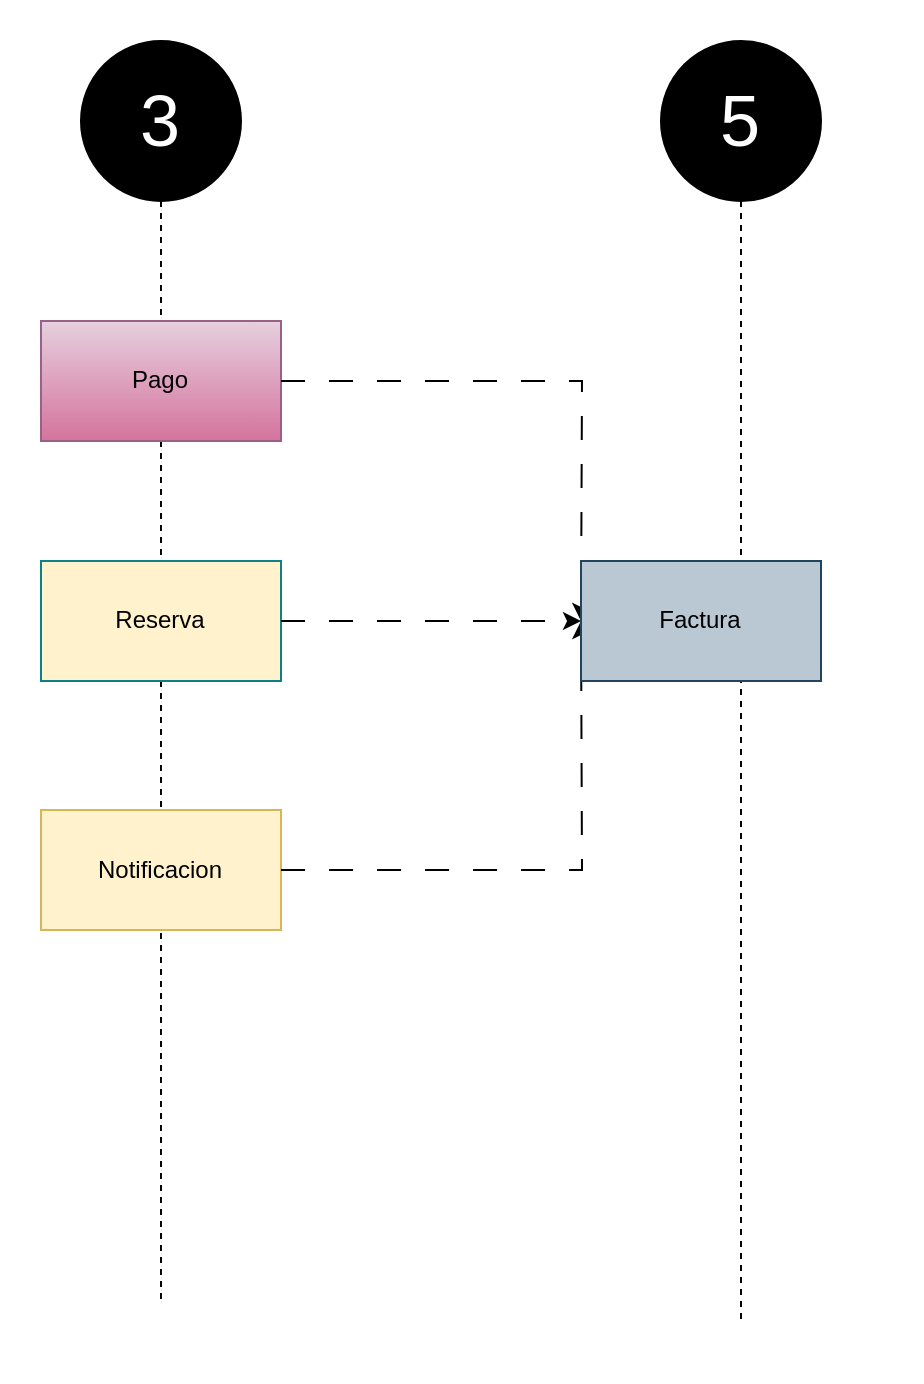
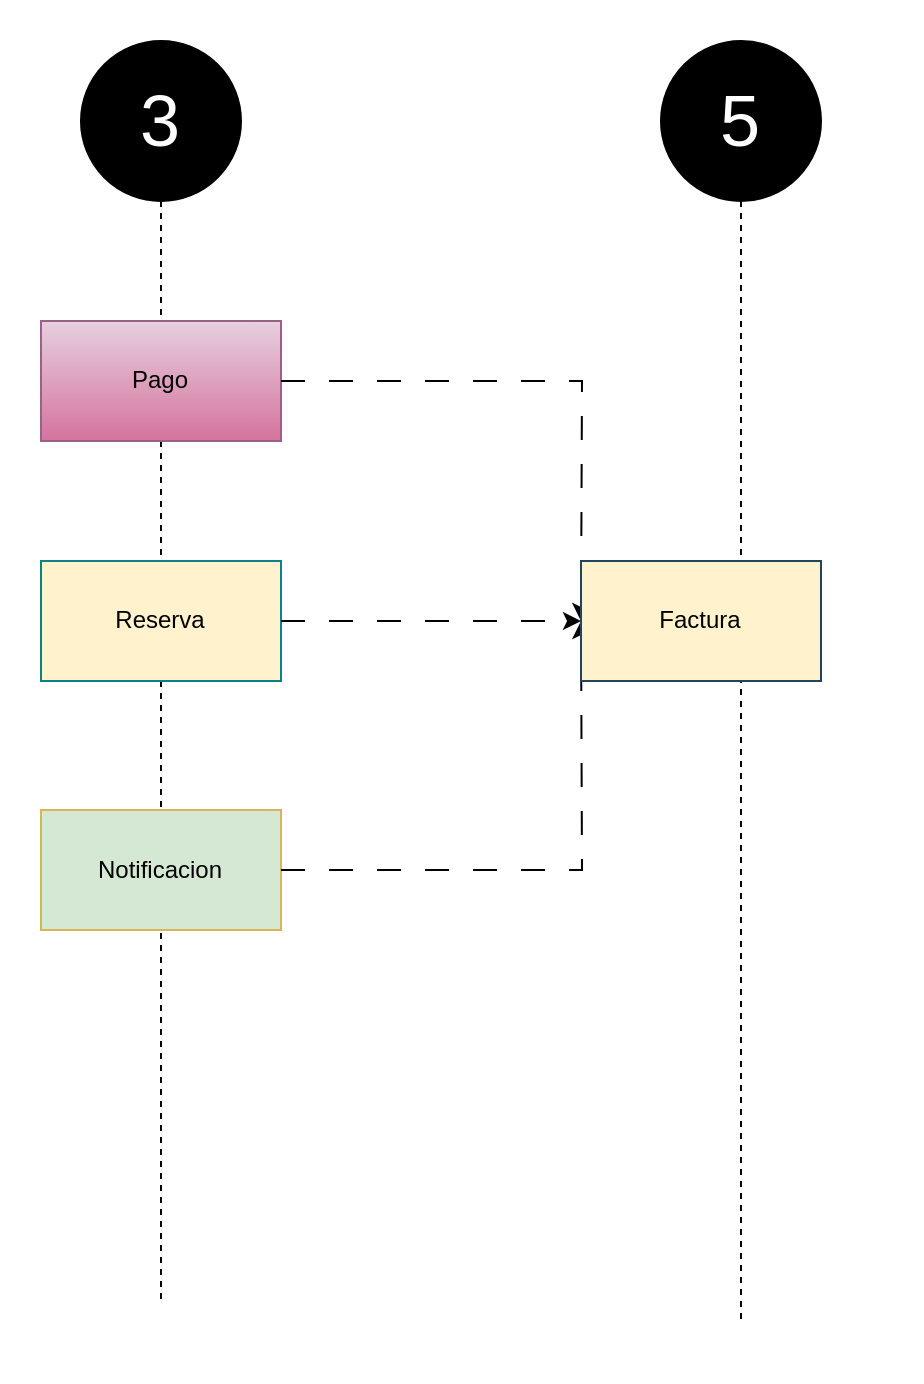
node "Factura": fillcolor #bac8d3 -> #fff2cc
node "Notificacion": fillcolor #fff2cc -> #d5e8d4
